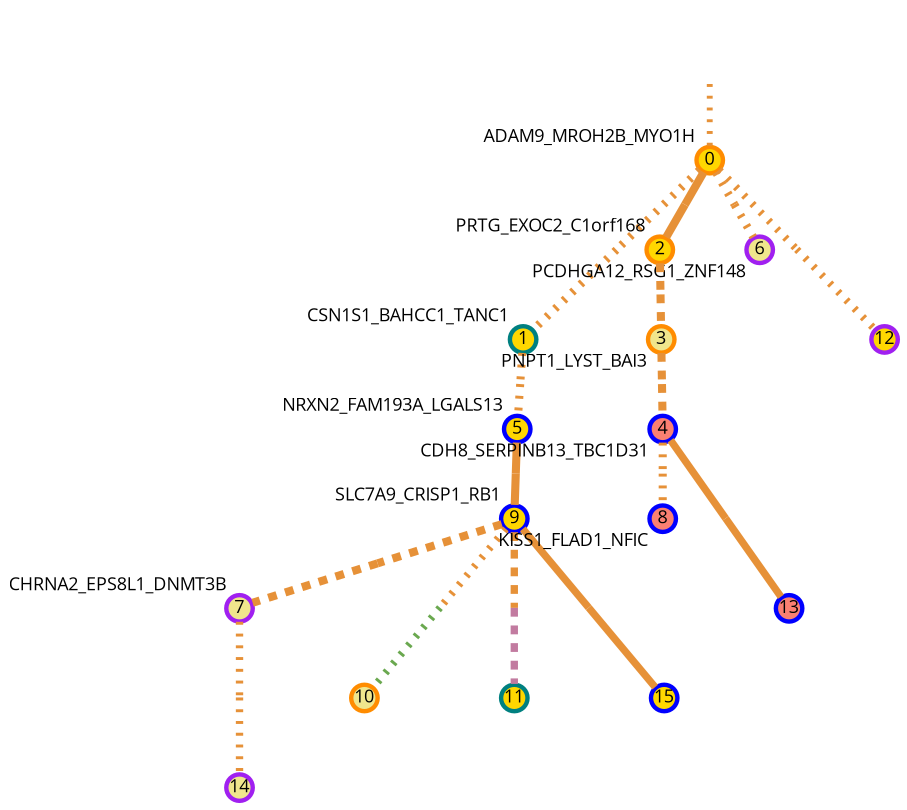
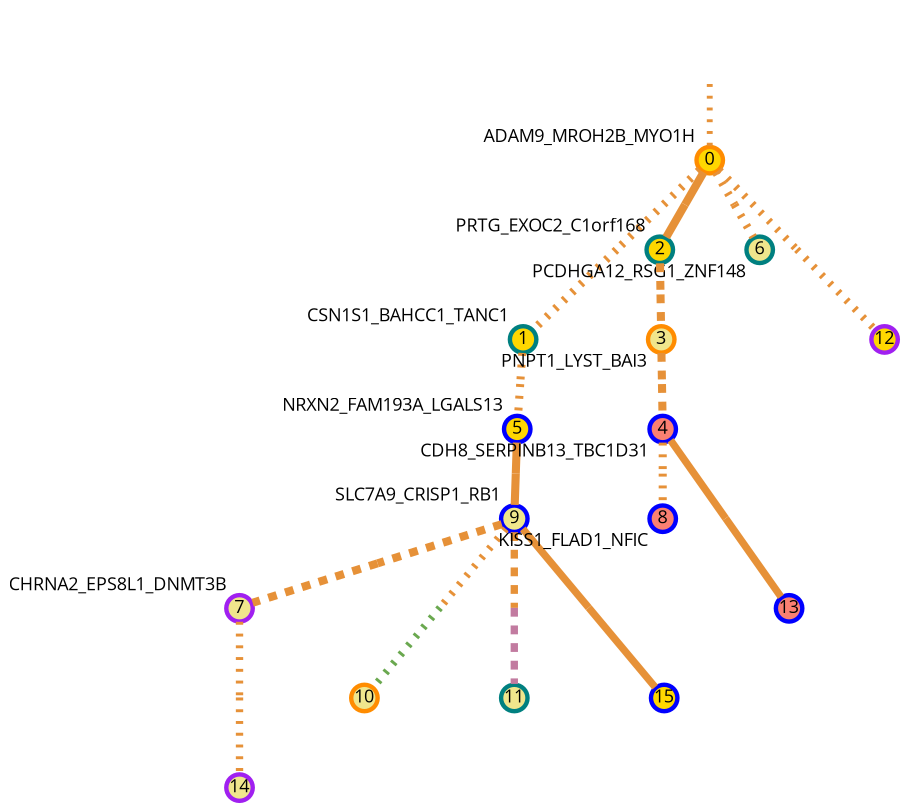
node "2 PRTG_EXOC2_C1orf168": color darkorange -> teal
node "6 PCDHGA12_RSG1_ZNF148": color purple -> teal
node "9 SLC7A9_CRISP1_RB1": fillcolor gold -> khaki
node "11": fillcolor gold -> khaki
